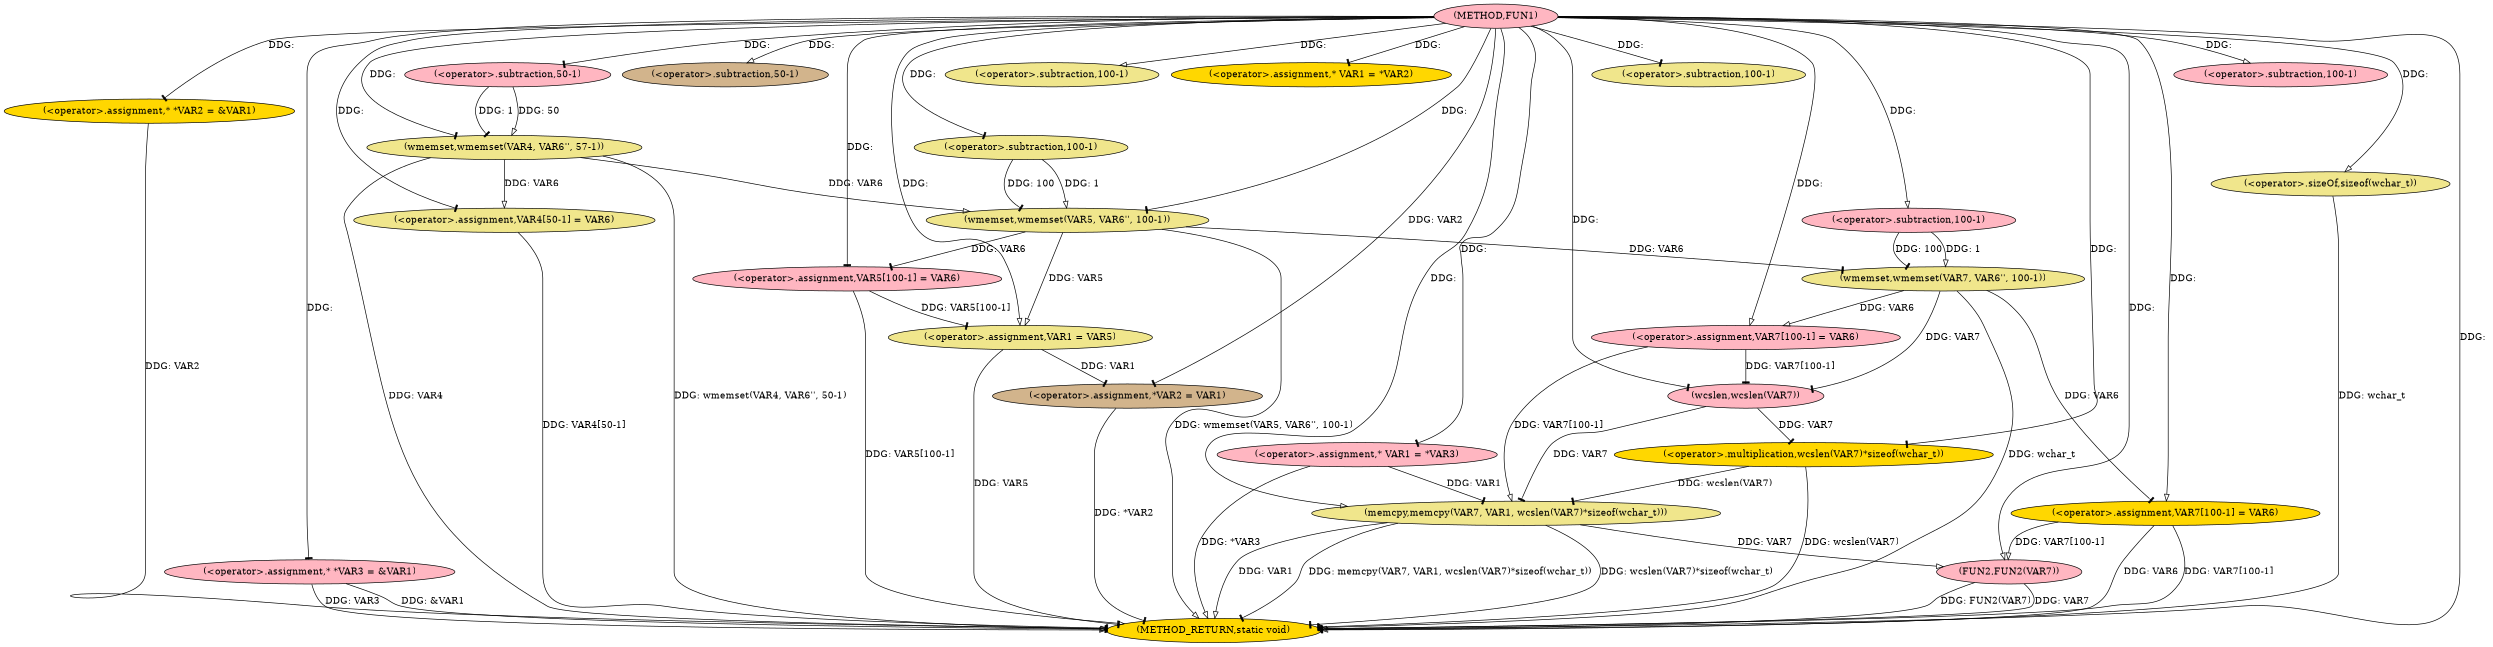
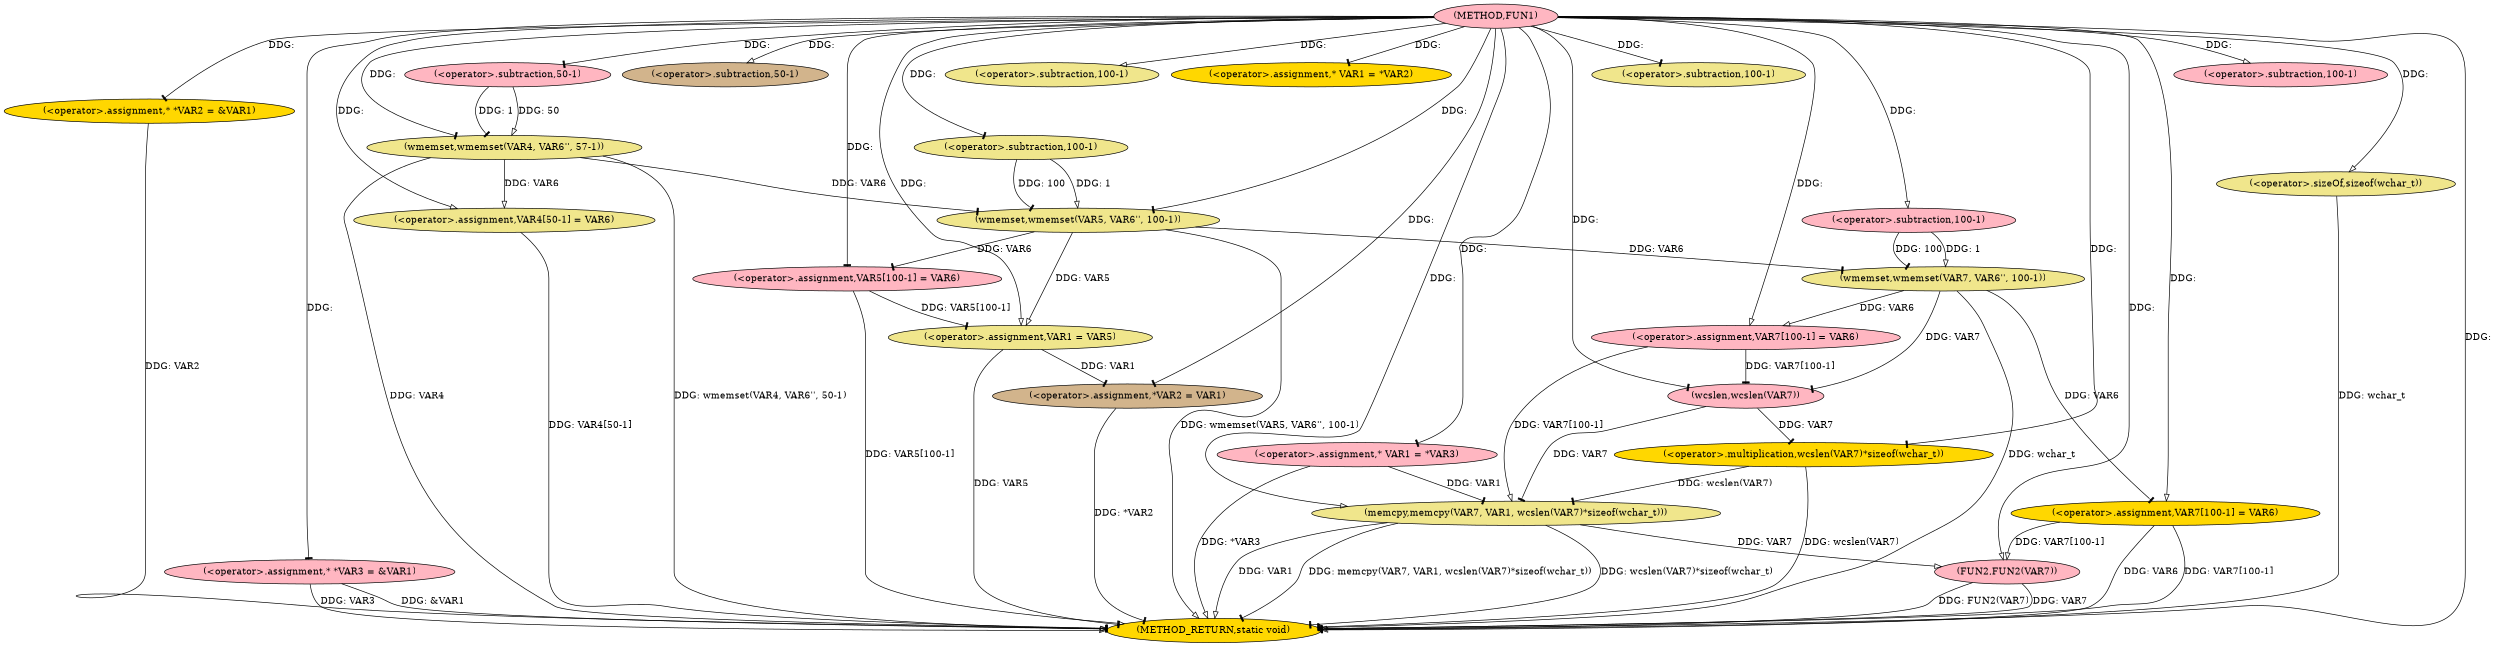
edge "(METHOD,FUN1)" -> "(<operator>.assignment,VAR4[50-1] = VAR6)": arrowhead tee -> onormal
edge "(wmemset,wmemset(VAR4, VAR6'', 57-1))" -> "(wmemset,wmemset(VAR5, VAR6'', 100-1))": arrowhead onormal -> tee
edge "(METHOD,FUN1)" -> "(<operator>.assignment,*VAR2 = VAR1)": label "DDG: VAR2" -> "DDG: "
